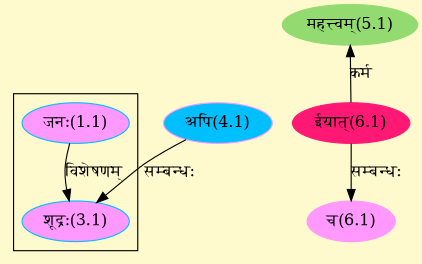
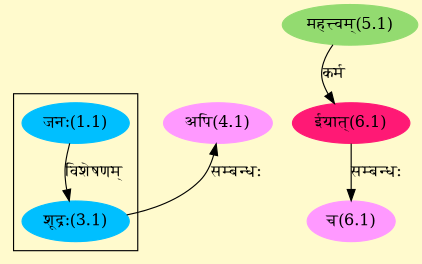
edge "ईयात्(6.1)" -> "महत्त्वम्(5.1)": reversed
node "जनः(1.1)": fillcolor #ff99ff -> #00bfff
node "अपि(4.1)": fillcolor #00bfff -> #ff99ff
edge "अपि(4.1)" -> "शूद्रः(3.1)": reversed
node "शूद्रः(3.1)": fillcolor #ff99ff -> #00bfff
